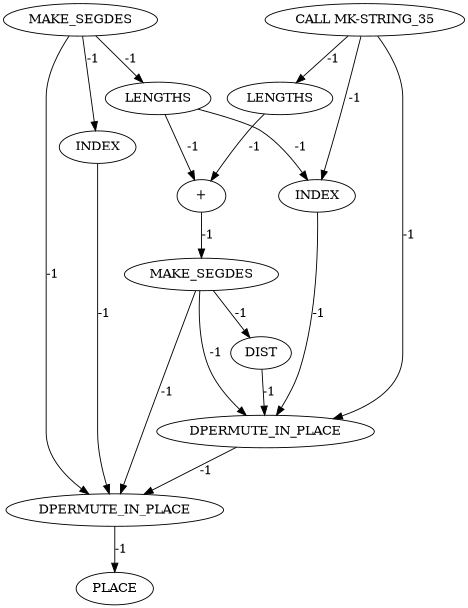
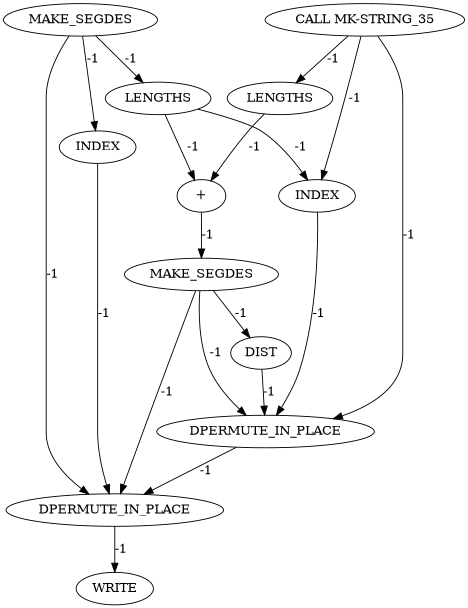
node "PLACE": label "PLACE" -> "WRITE"
